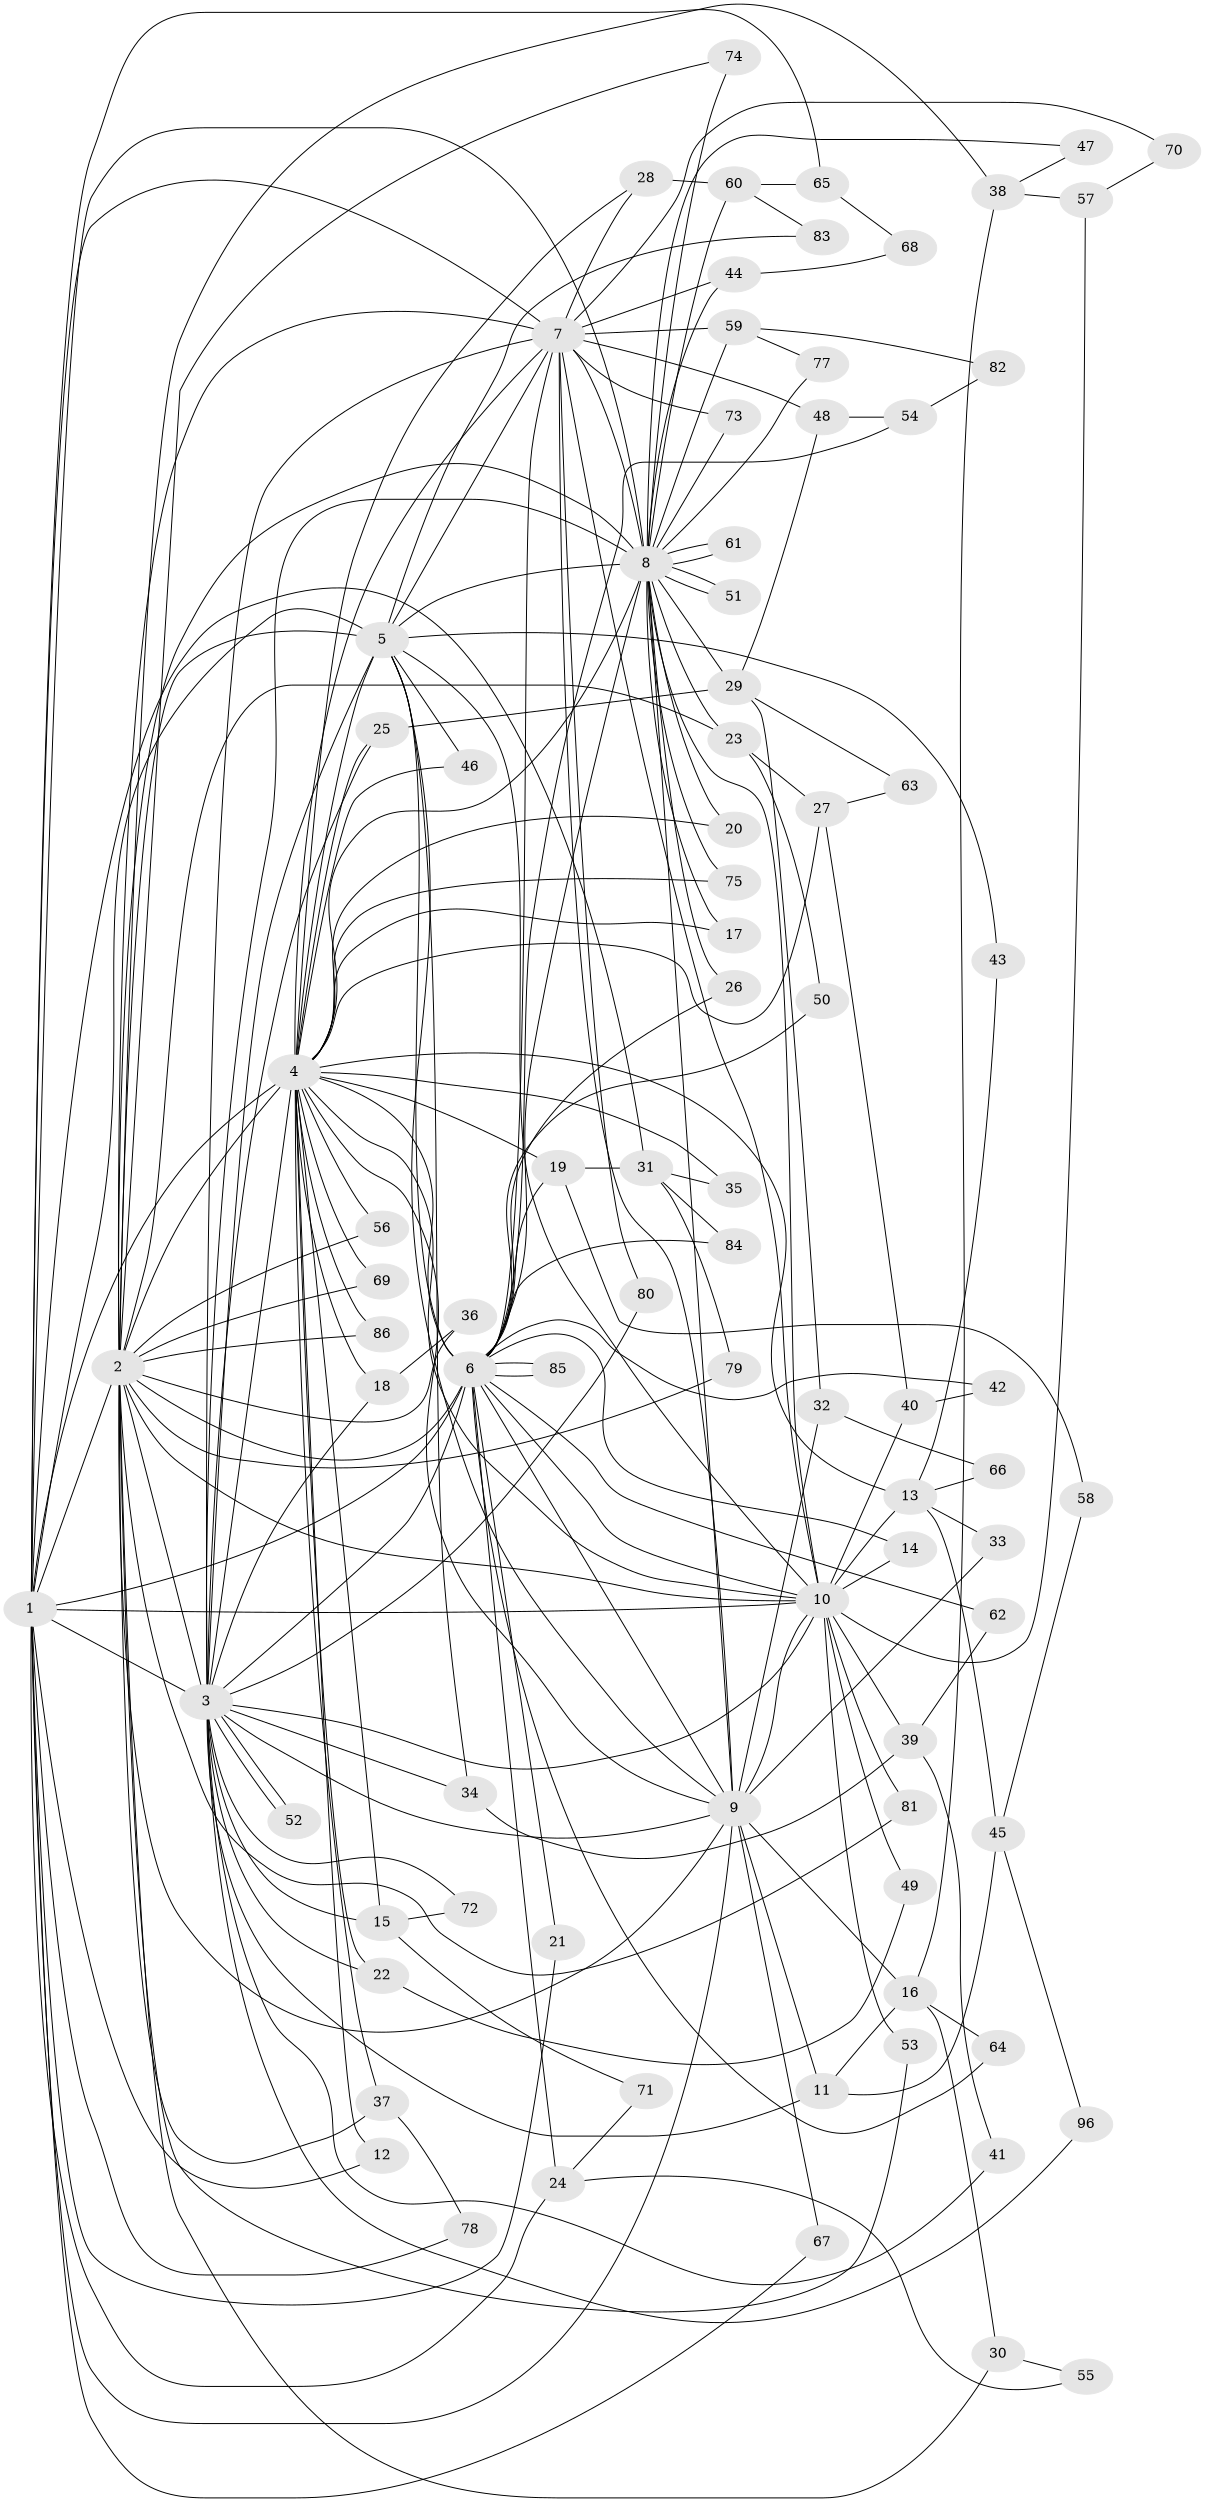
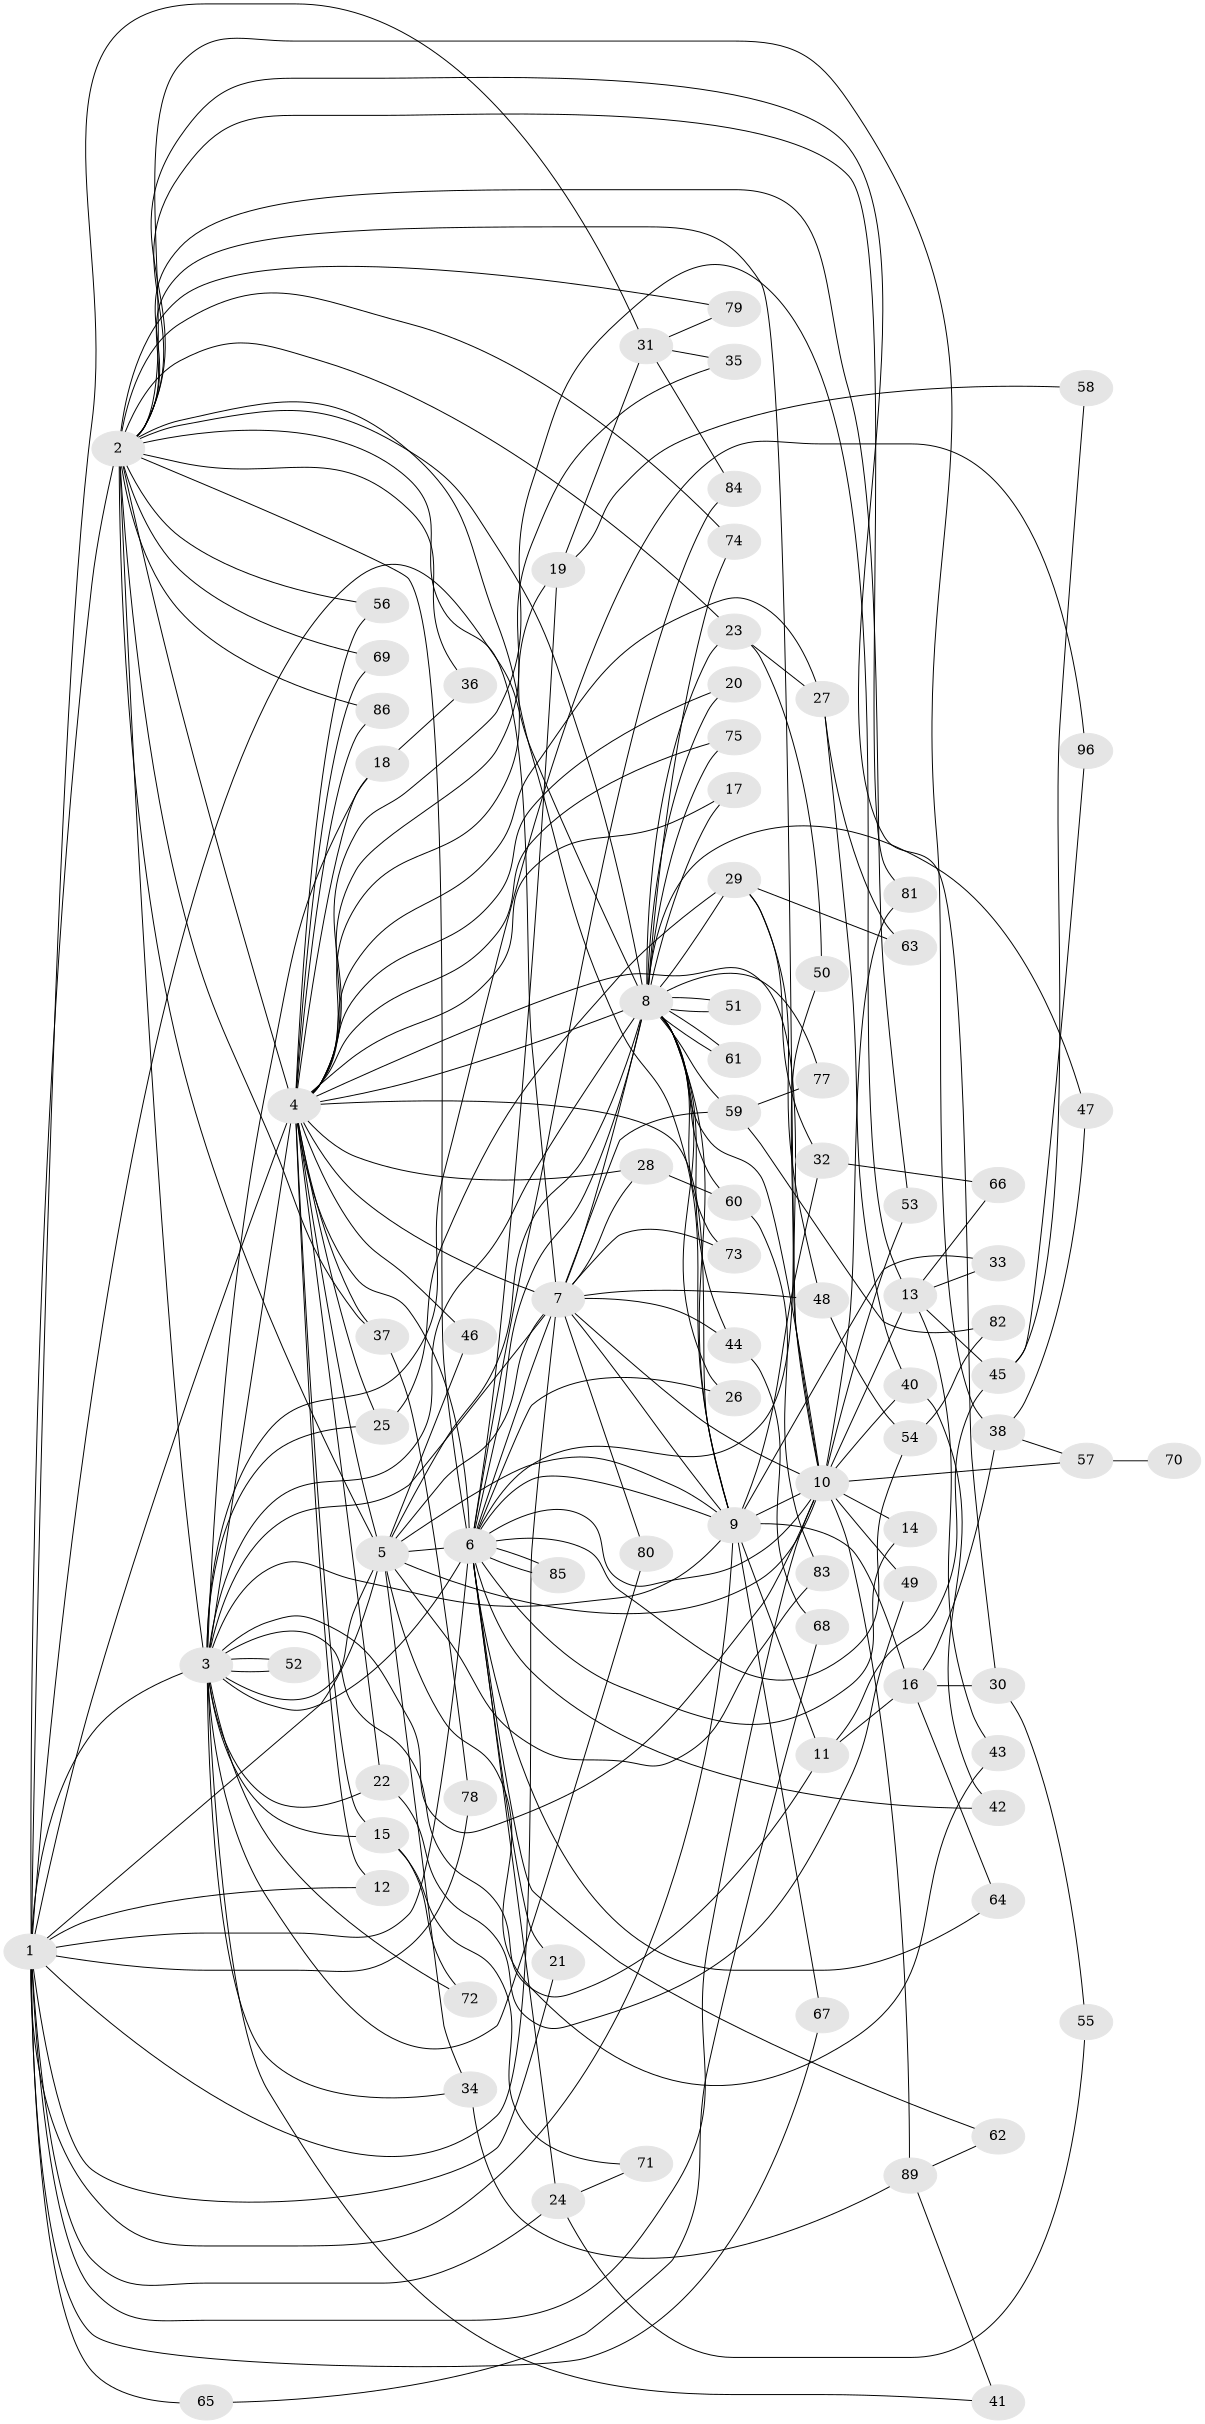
edge "70" -- "7": removed
edge "60" -- "65": removed
node "39": label "39" -> "89"
